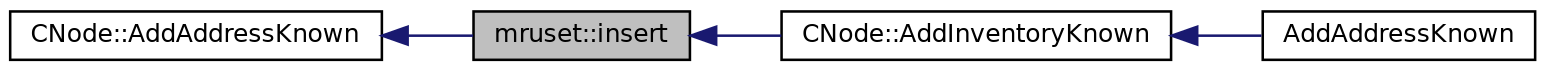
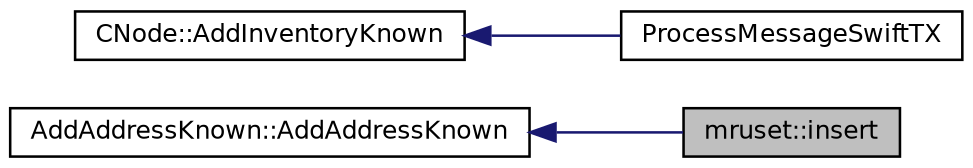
node "CNode::AddAddressKnown": label "CNode::AddAddressKnown" -> "AddAddressKnown::AddAddressKnown"
edge "CNode::AddInventoryKnown" -> "mruset::insert": removed
node "AddAddressKnown": label "AddAddressKnown" -> "ProcessMessageSwiftTX"
